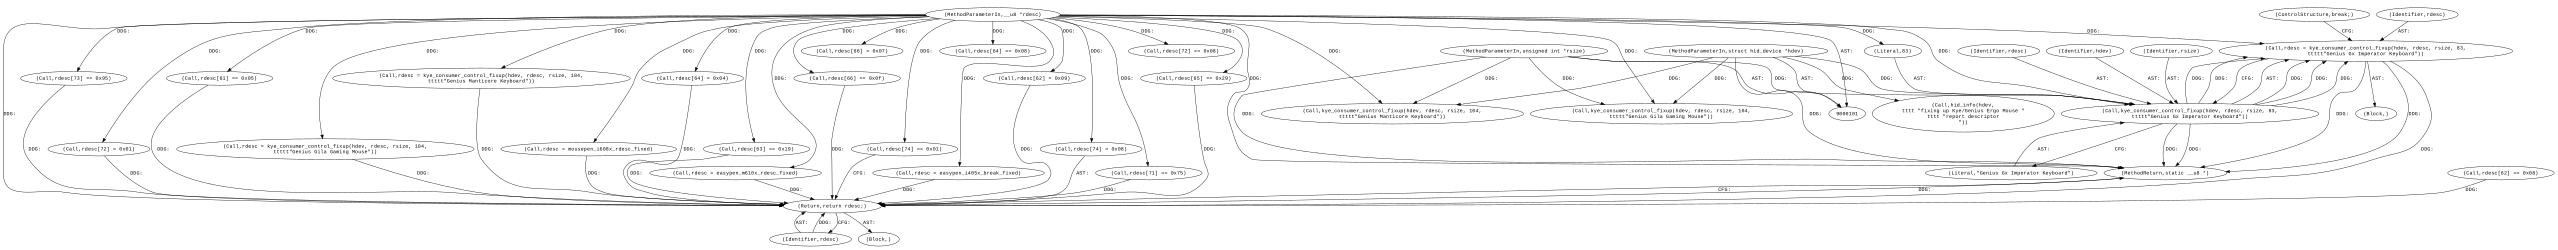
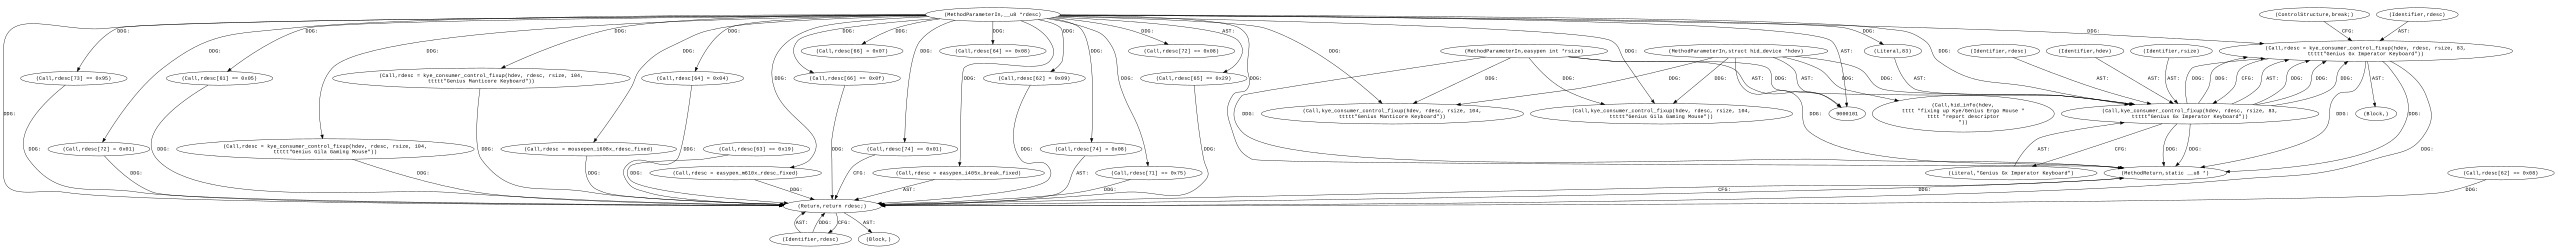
edge "(MethodParameterIn,__u8 *rdesc)" -> "(Call,rdesc[63] == 0x19)": removed, label "DDG:"
edge "(MethodParameterIn,__u8 *rdesc)" -> "(Call,rdesc[65] == 0x29)": label "DDG: " -> "AST: "
node "(MethodParameterIn,unsigned int *rsize)": label "(MethodParameterIn,unsigned int *rsize)" -> "(MethodParameterIn,easypen int *rsize)"
edge "(Call,rdesc = easypen_i405x_break_fixed)" -> "(Return,return rdesc;)": label "DDG: " -> "AST: "
